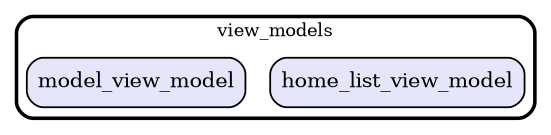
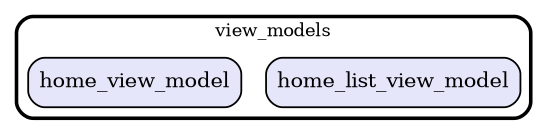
node "model_view_model": label "model_view_model" -> "home_view_model"
